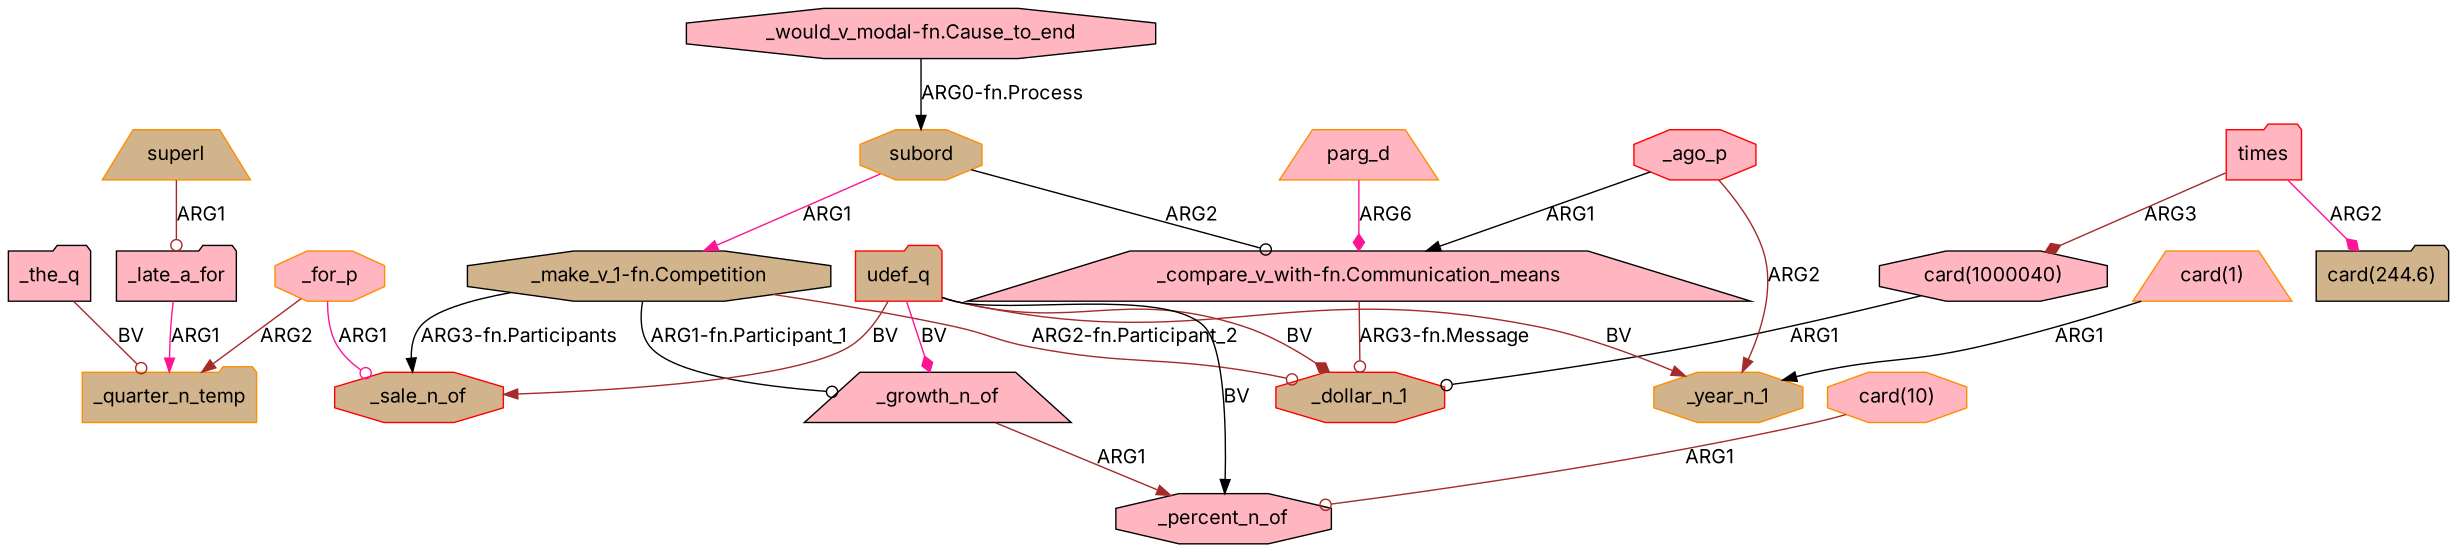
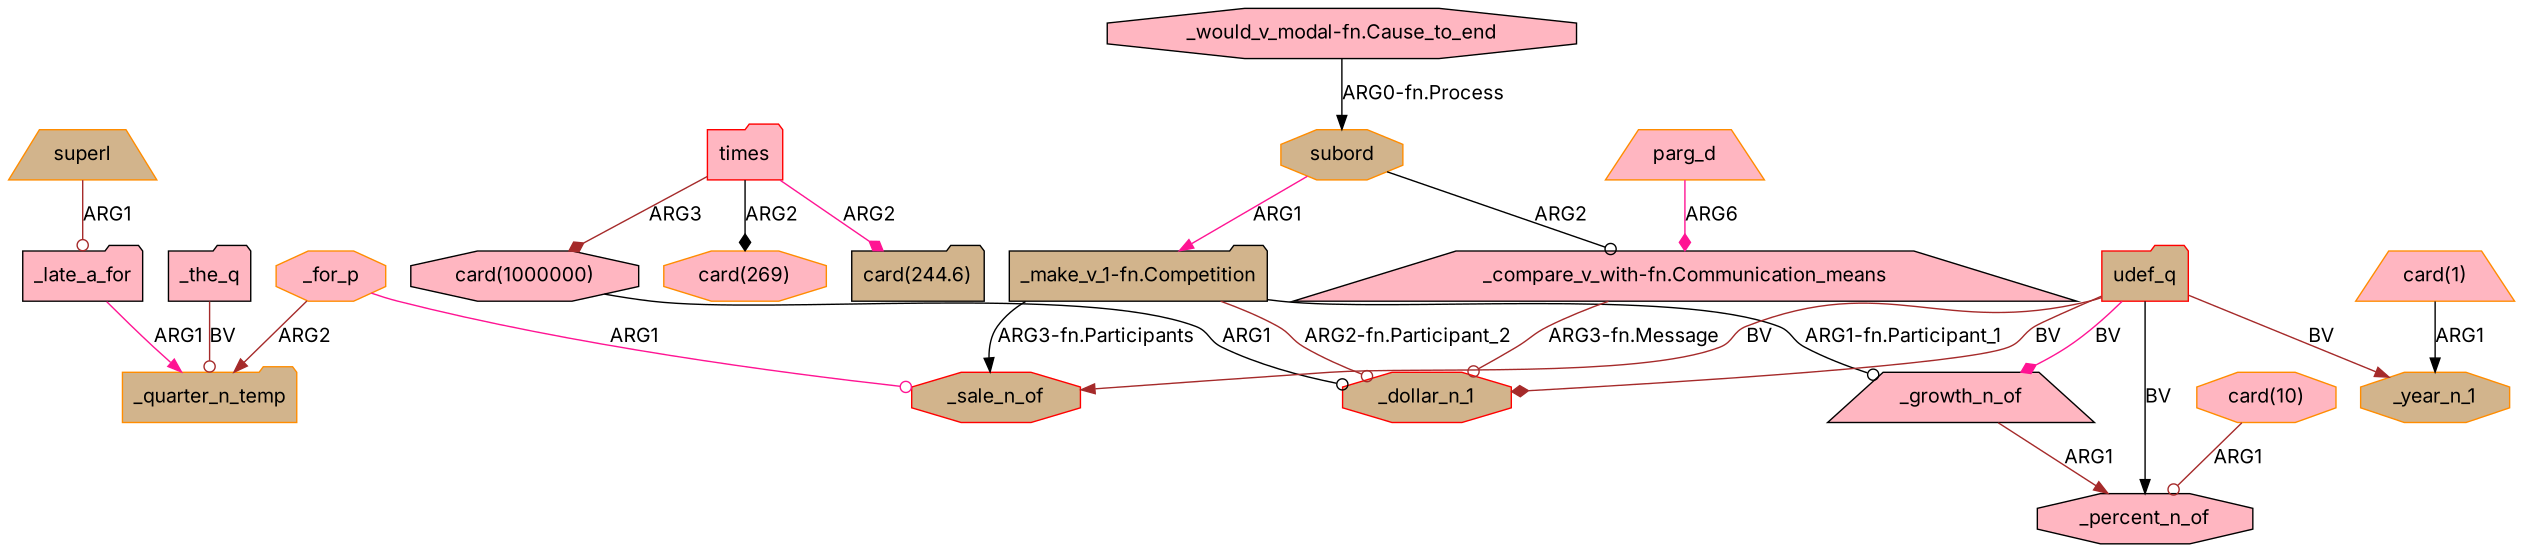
node "_ago_p": removed
node "_make_v_1-fn.Competition": shape octagon -> folder
node "card(269)": added
node "card(1000040)": label "card(1000040)" -> "card(1000000)"
